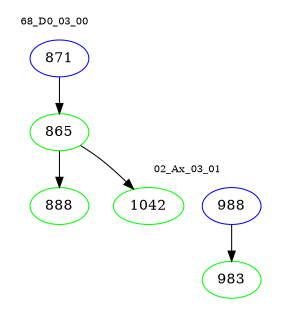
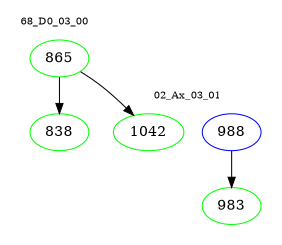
node "871": removed
node "888": label "888" -> "838"
